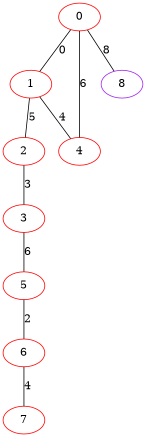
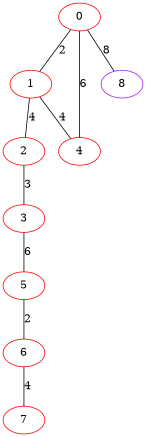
edge "0" -- "1": label "0" -> "2"
edge "1" -- "2": label "5" -> "4"
